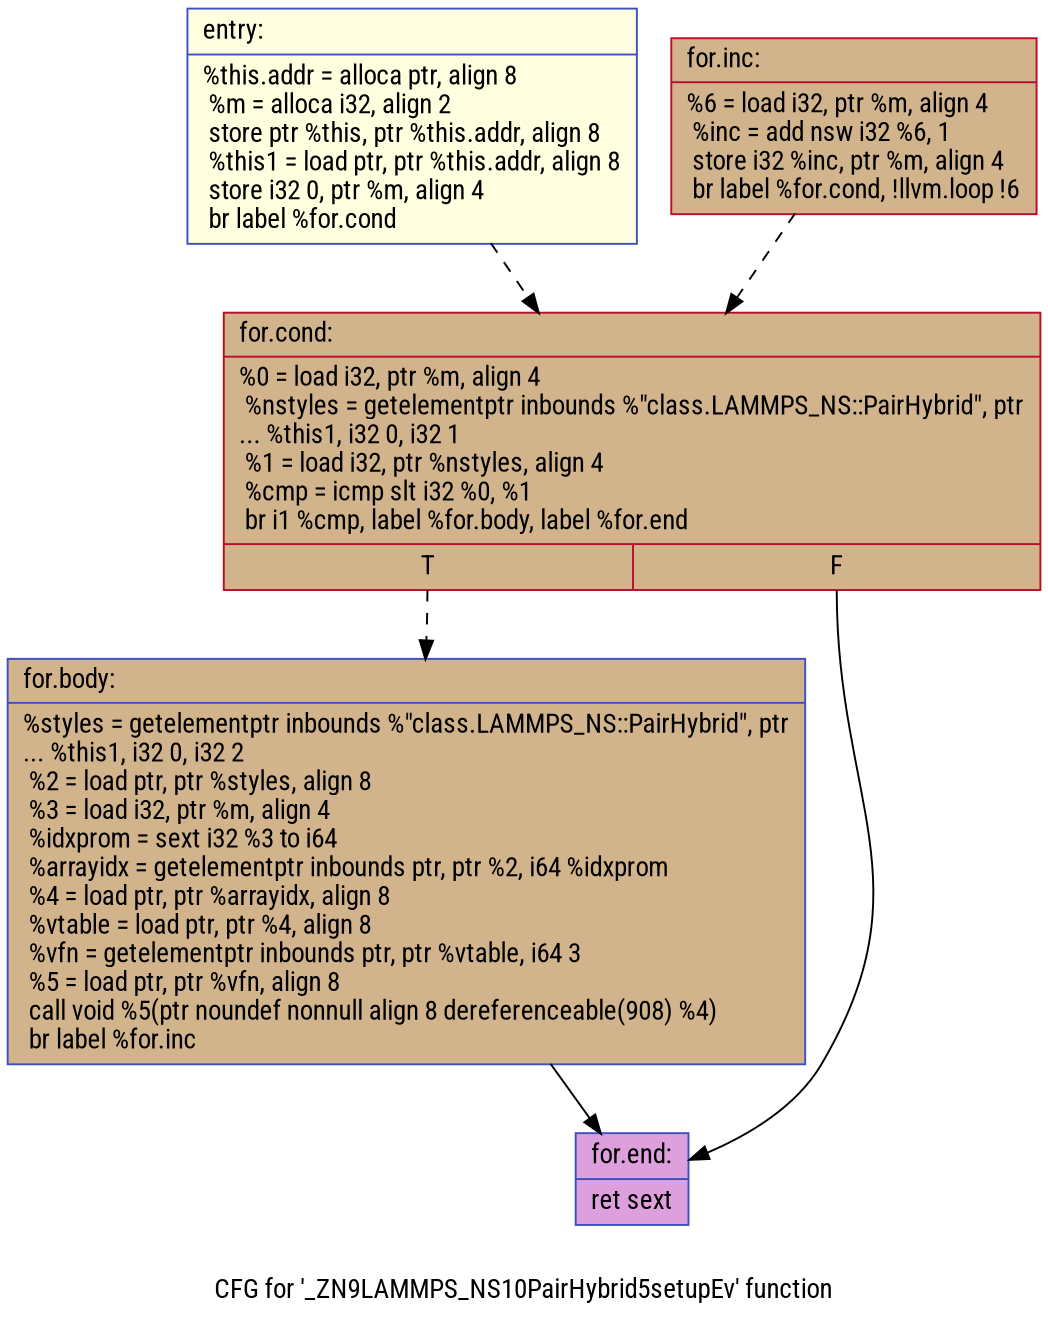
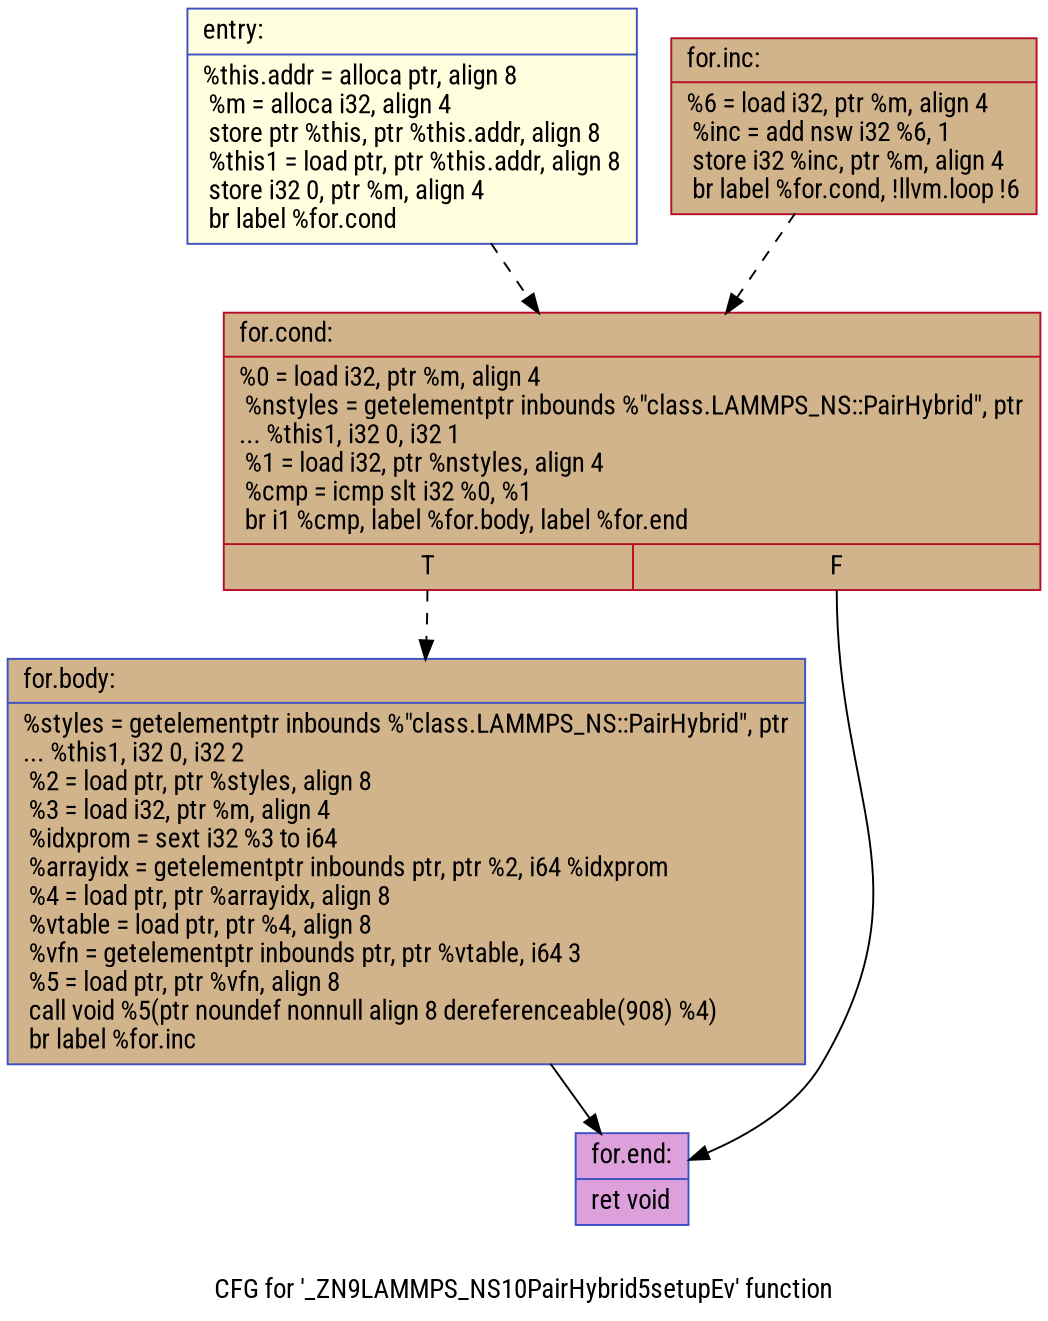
node "entry:": text "%m = alloca i32, align 2" -> "%m = alloca i32, align 4"
node "for.end:": text "ret sext" -> "ret void"
